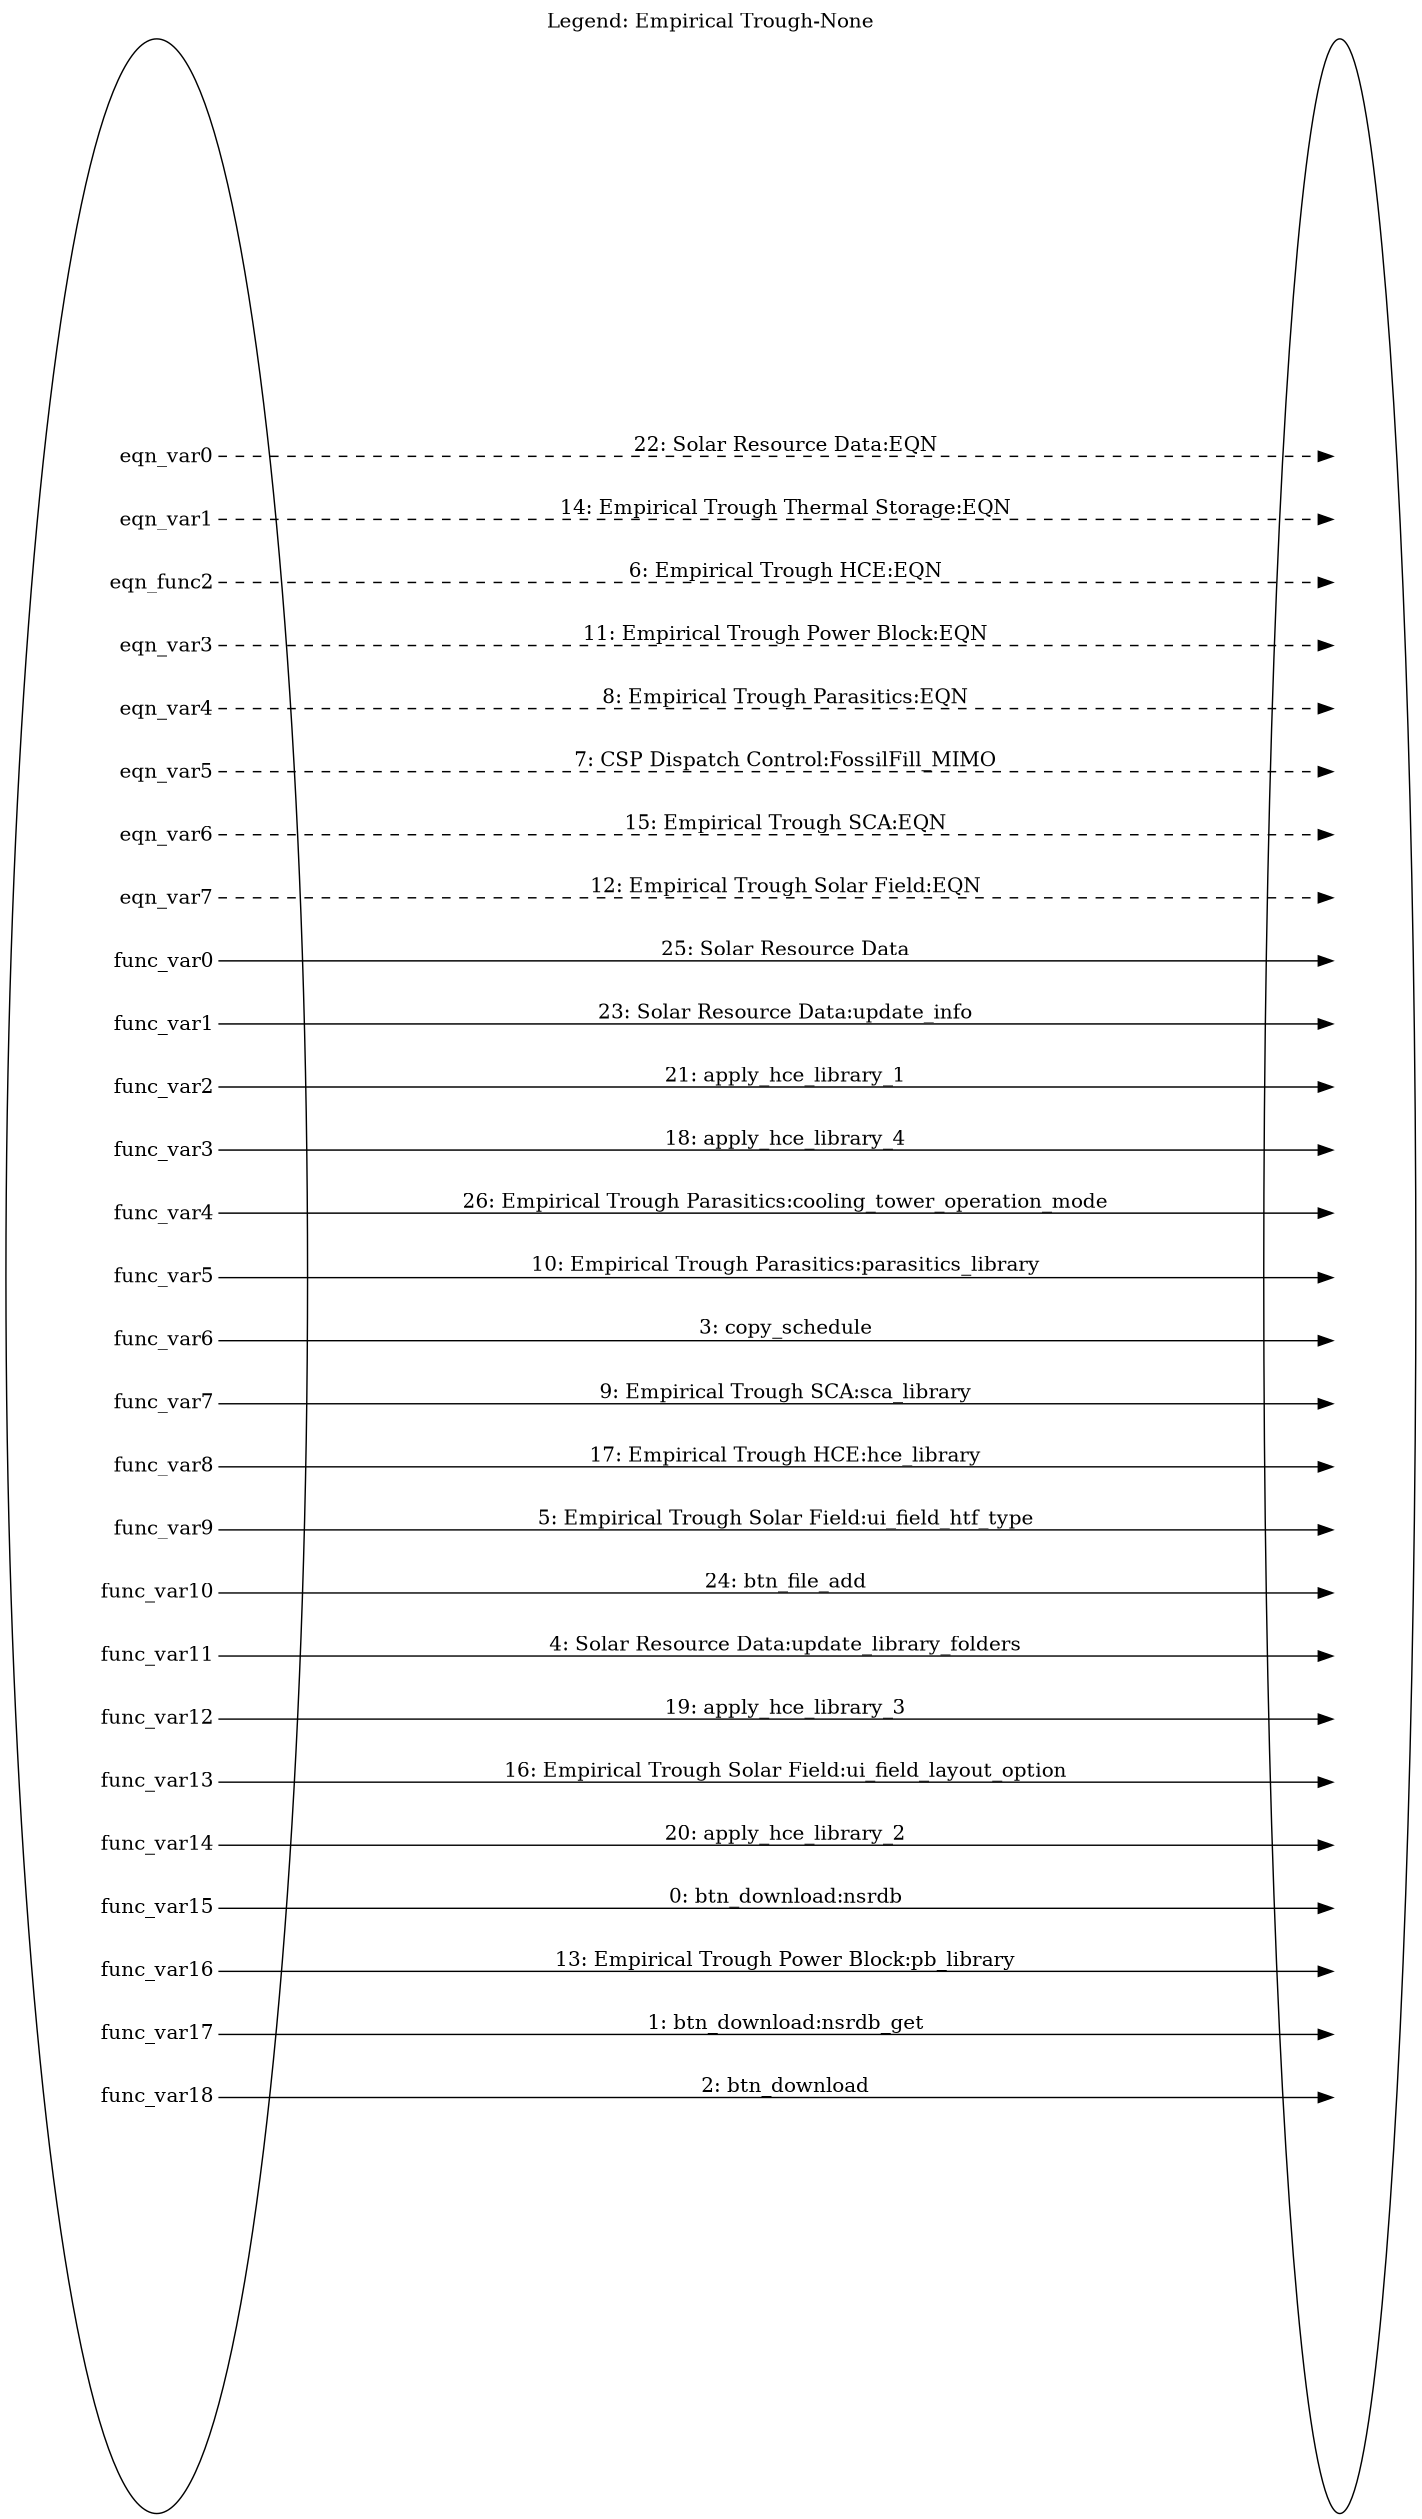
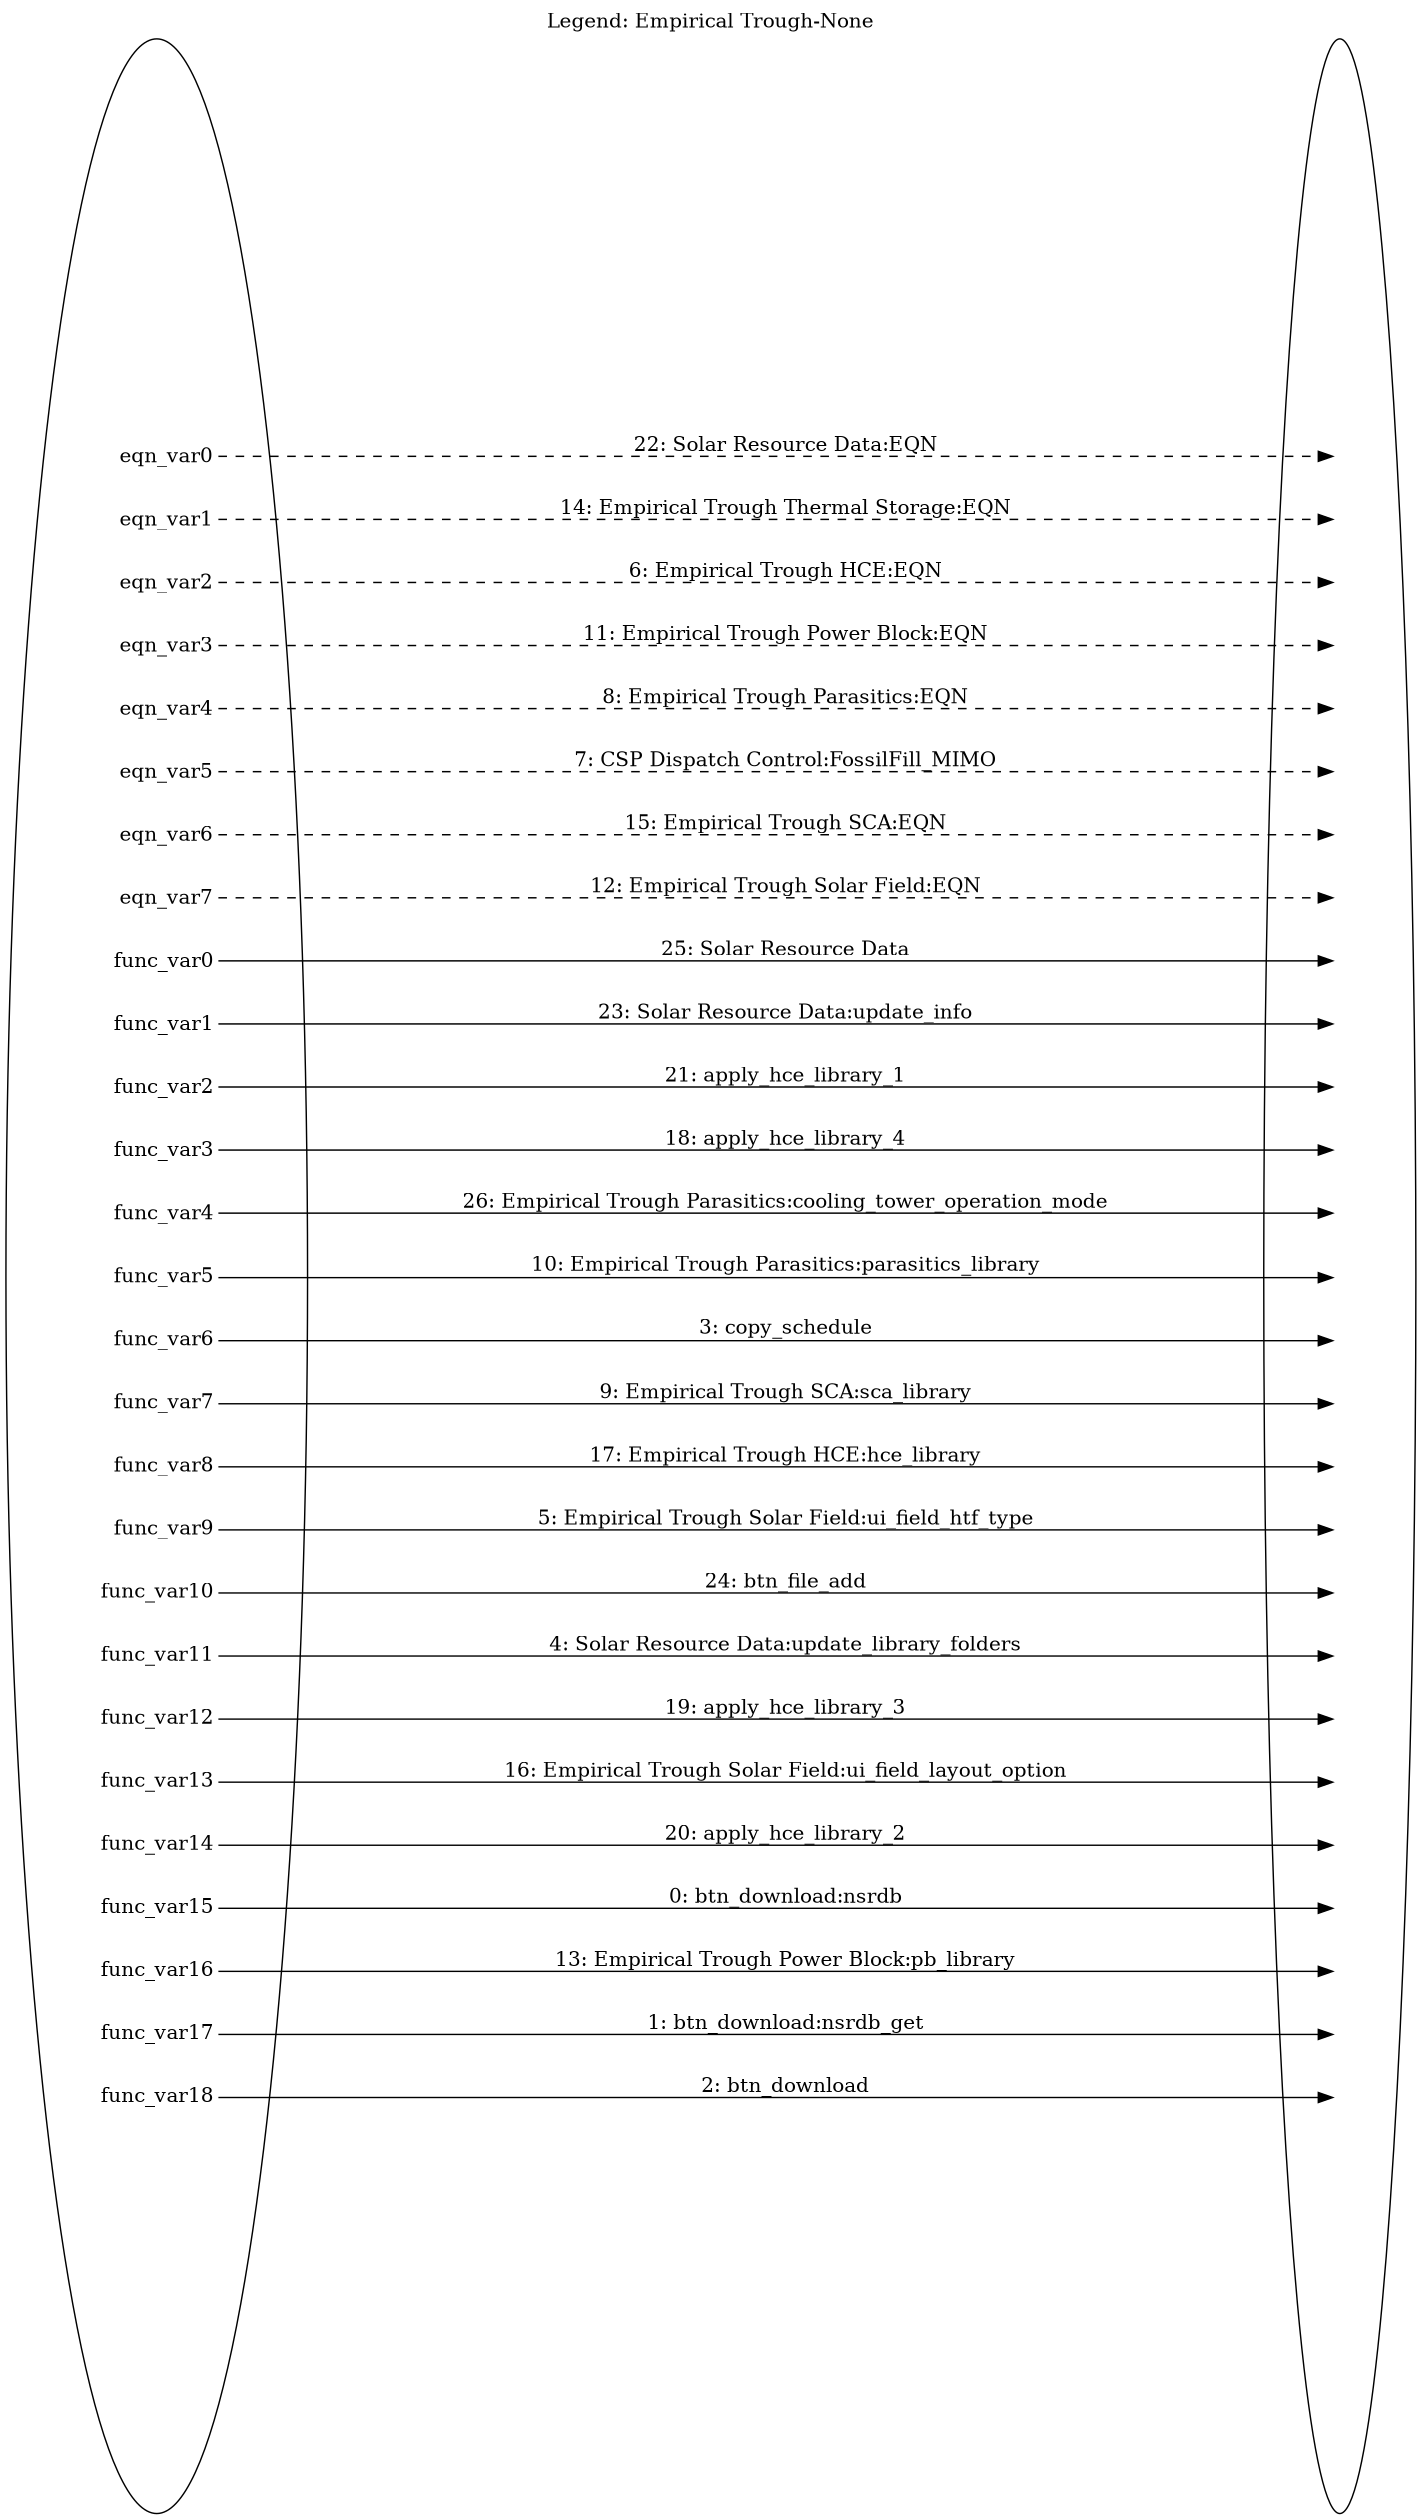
node "eqn_var0": text "eqn_func2" -> "eqn_var2"
